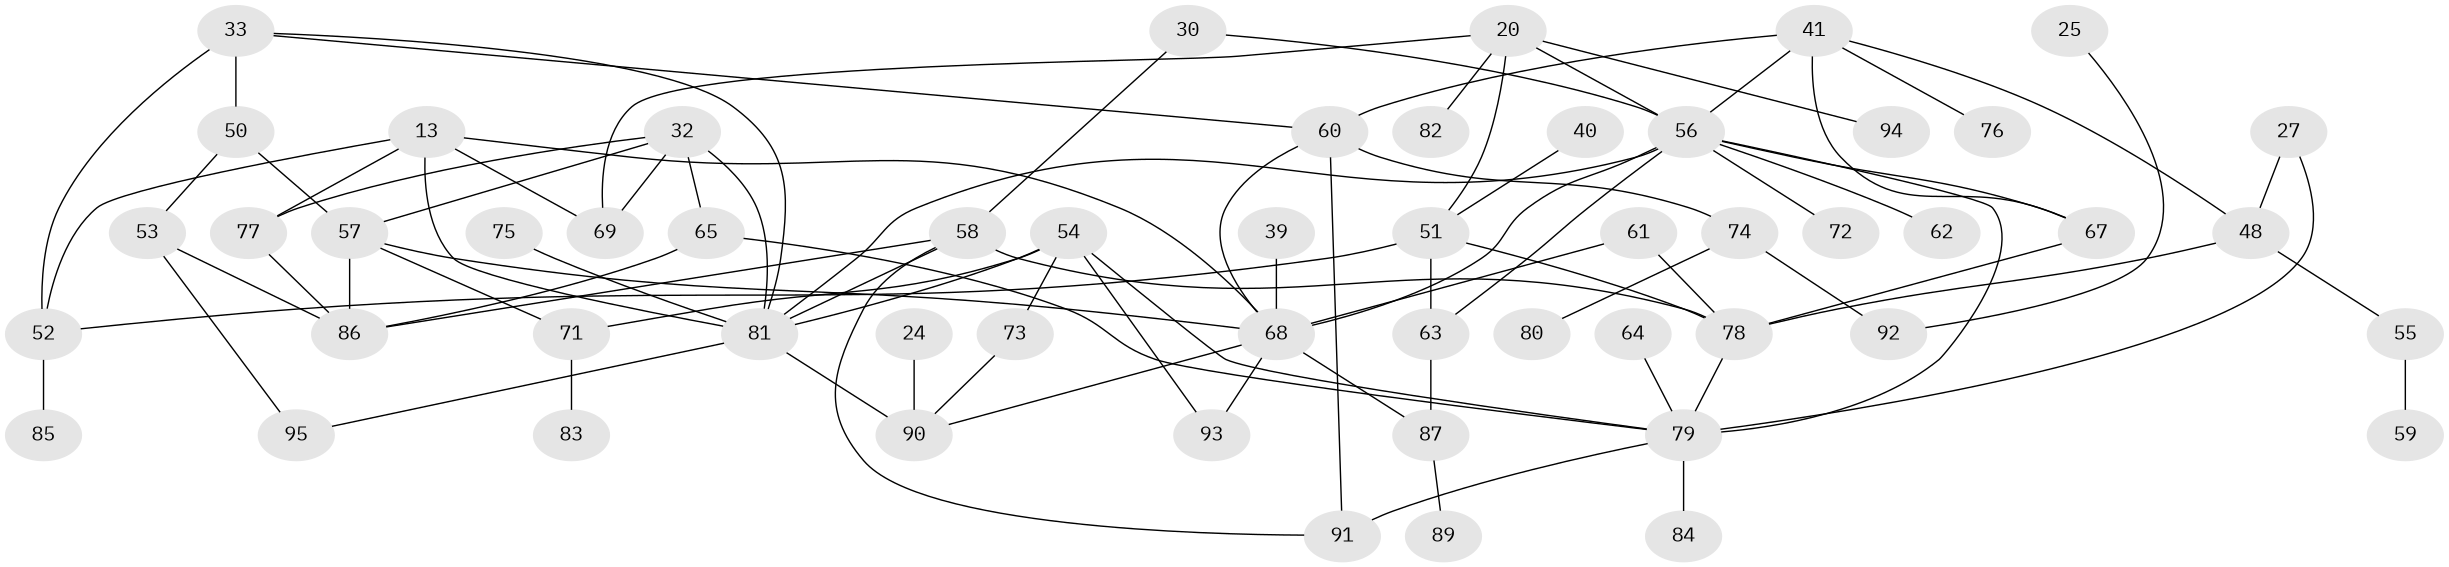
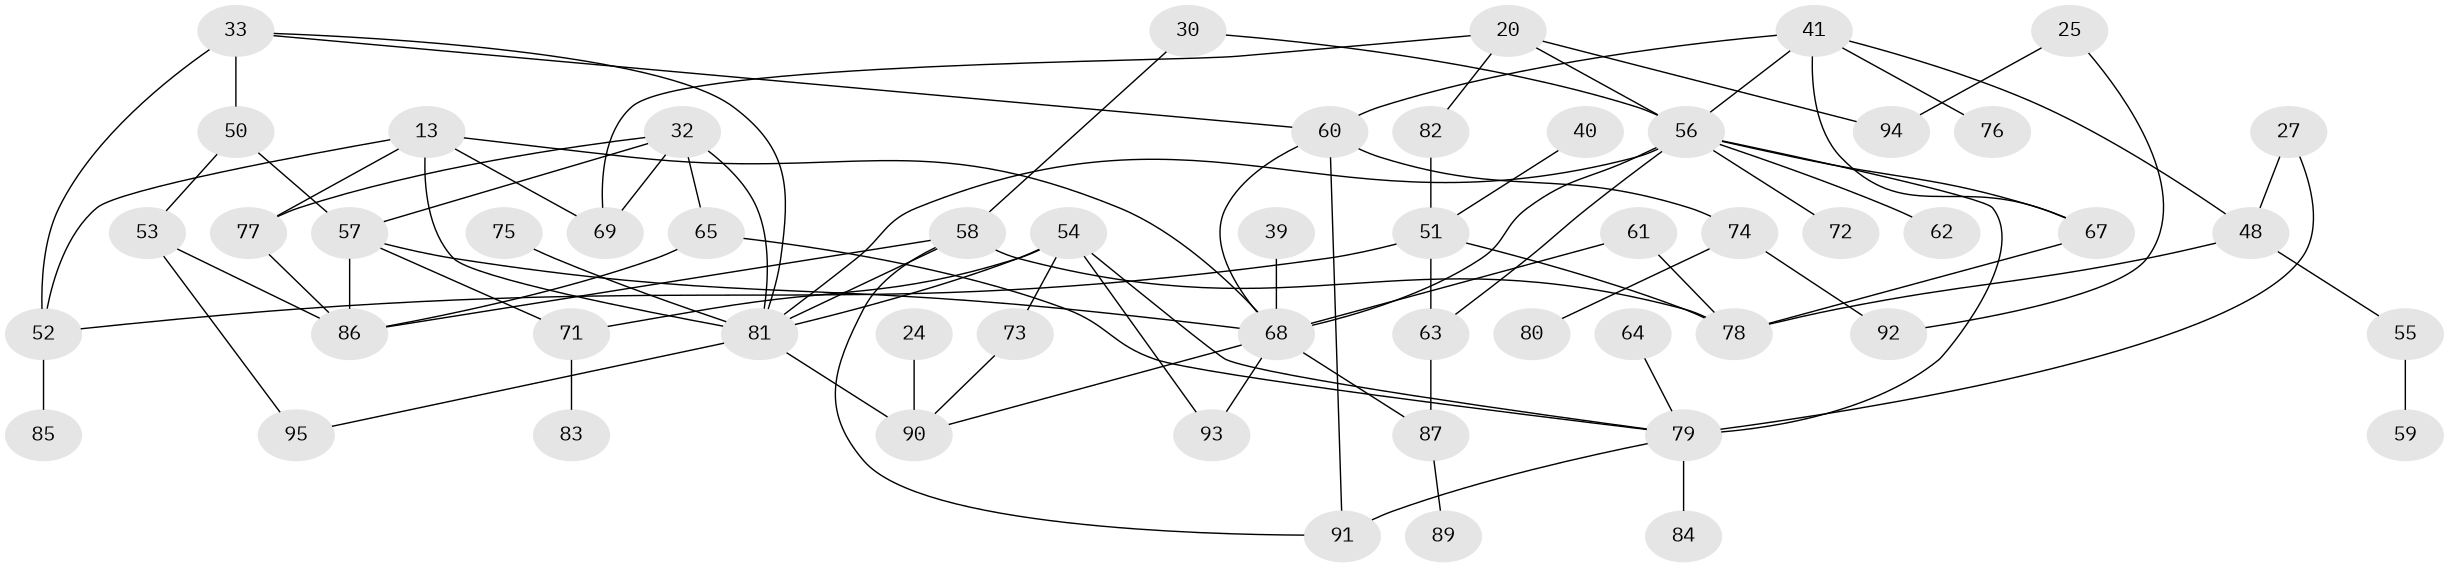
edge "25" -- "94": added
edge "20" -- "51": now "82" -- "51"
edge "78" -- "79": removed
